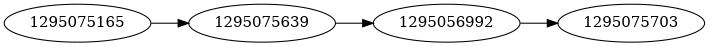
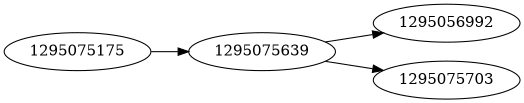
node "1295075165": label "1295075165" -> "1295075175"
edge "1295056992" -> "1295075703": now "1295075639" -> "1295075703"
